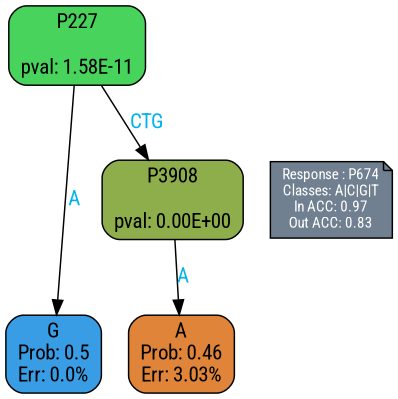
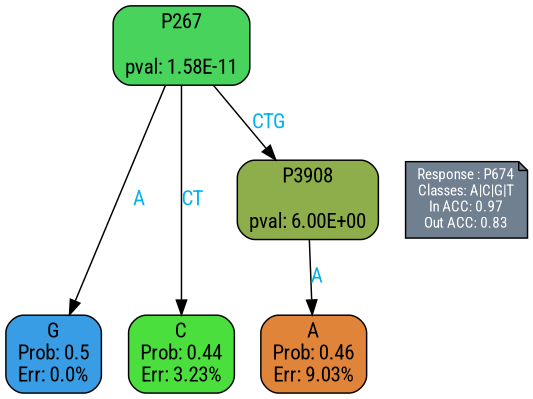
node "P227 pval: 1.58E-11": label "P227 pval: 1.58E-11" -> "P267 pval: 1.58E-11"
node "P3908 pval: 0.00E+00": label "P3908 pval: 0.00E+00" -> "P3908 pval: 6.00E+00"
node "C Prob: 0.44 Err: 3.23%": added
node "A Prob: 0.46 Err: 3.03%": label "A Prob: 0.46 Err: 3.03%" -> "A Prob: 0.46 Err: 9.03%"
